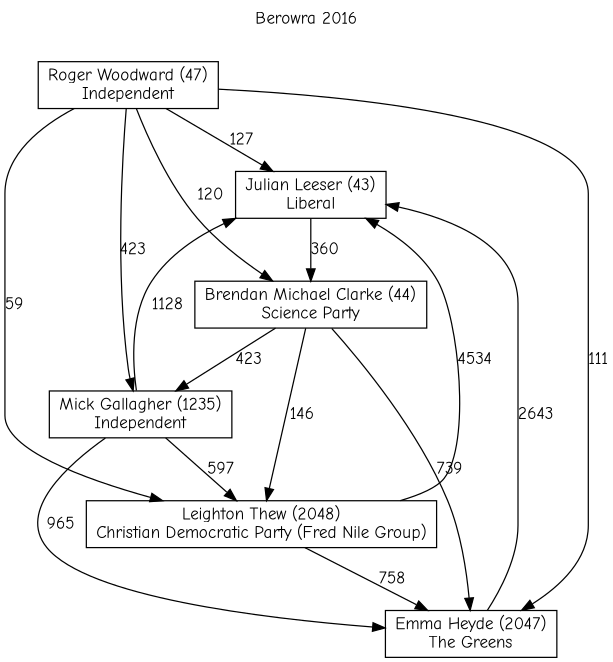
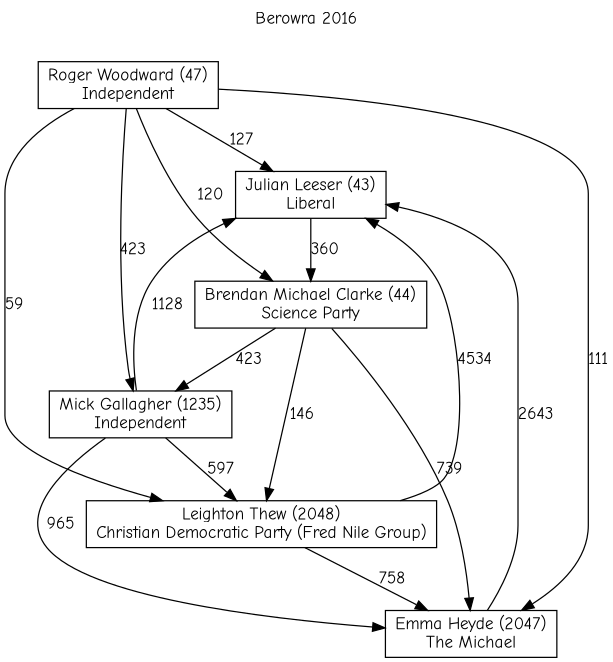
node "Emma Heyde (2047) The Greens": label "Emma Heyde (2047) The Greens" -> "Emma Heyde (2047) The Michael"
